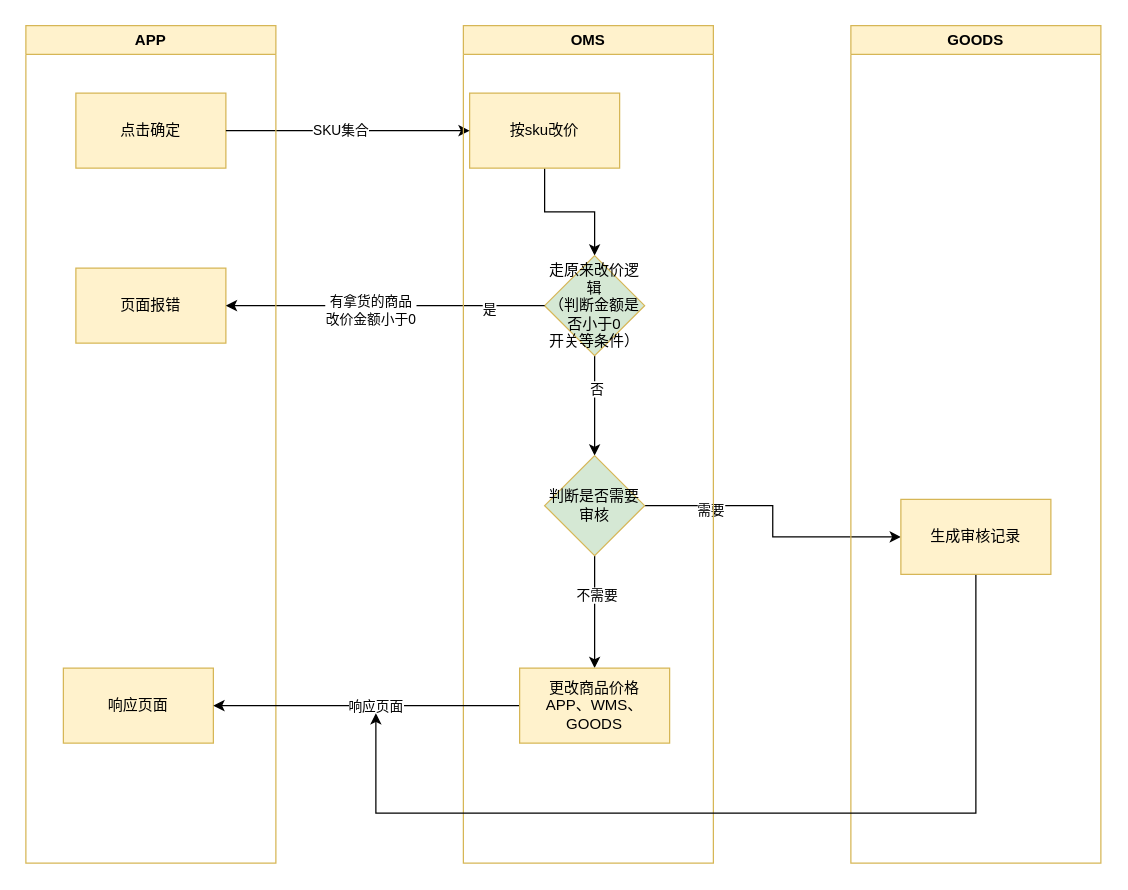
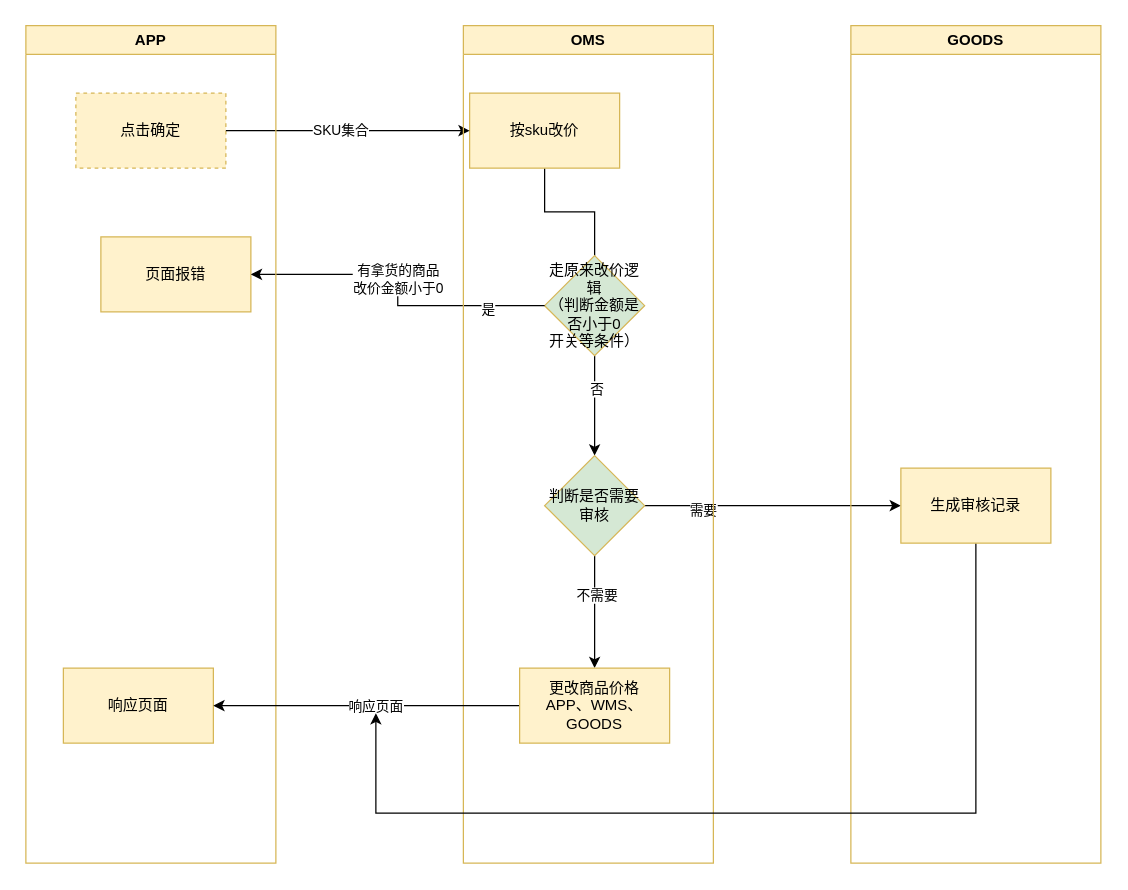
node "点击确定": style solid -> dashed
edge "按sku改价" -> "走原来改价逻辑（判断金额是否小于0开关等条件）": arrowhead classic -> none
node "页面报错": moved (151, 306) -> (176, 274)
node "生成审核记录": moved (976, 537) -> (976, 506)
